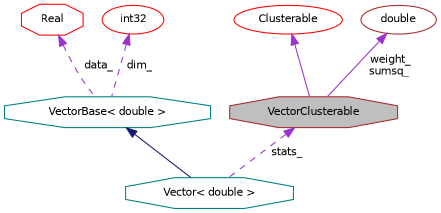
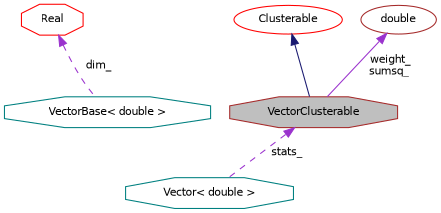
node "int32": removed
edge "VectorBase< double >" -> "Real": label " data_" -> " dim_"
edge "VectorClusterable" -> "Clusterable": color darkorchid3 -> midnightblue
edge "Vector< double >" -> "VectorBase< double >": removed
